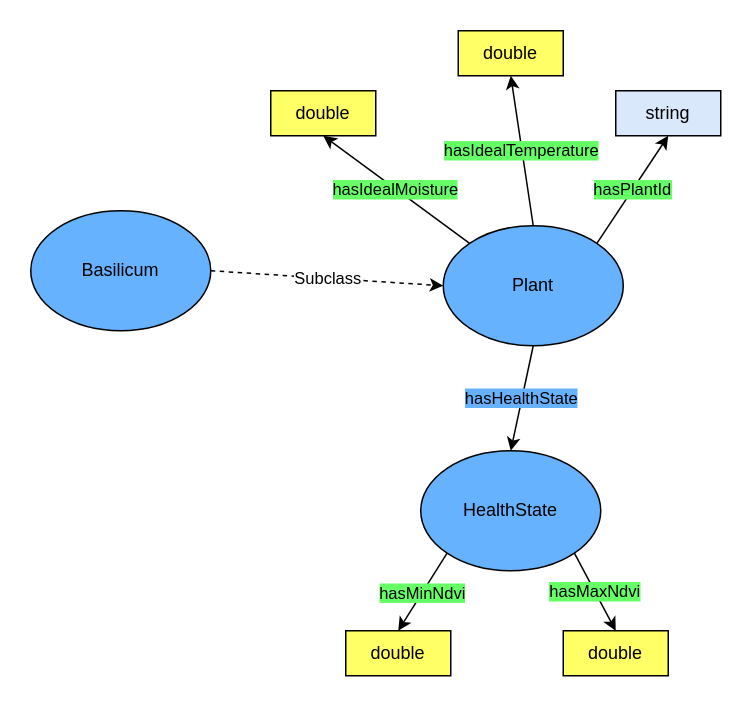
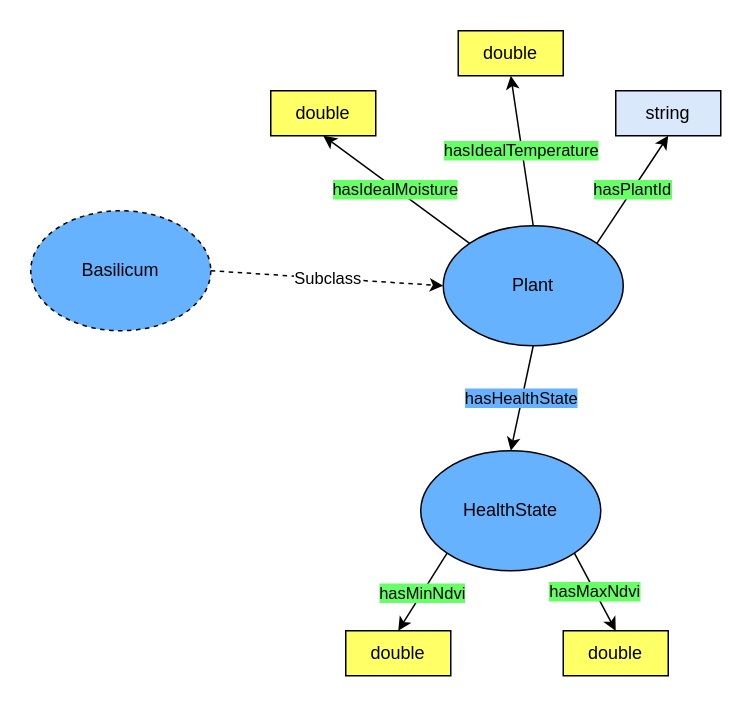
node "Basilicum": style solid -> dashed
